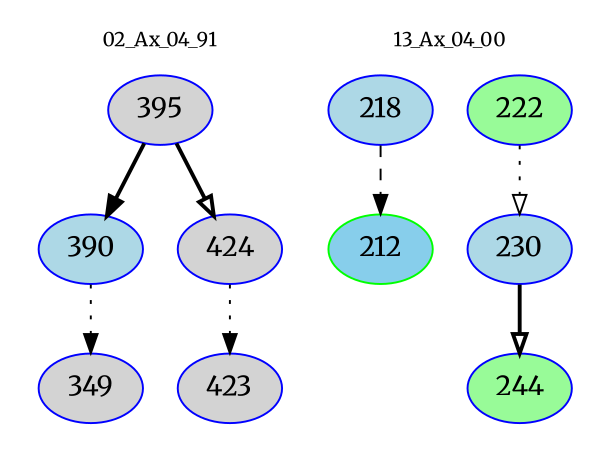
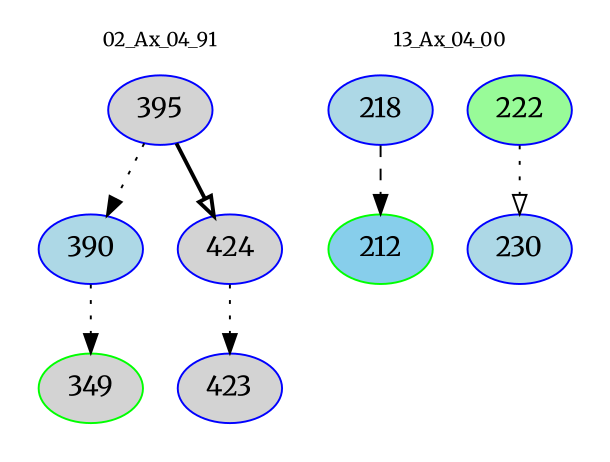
edge "395" -> "390": style bold -> dotted
node "349": color blue -> green
node "244": removed
